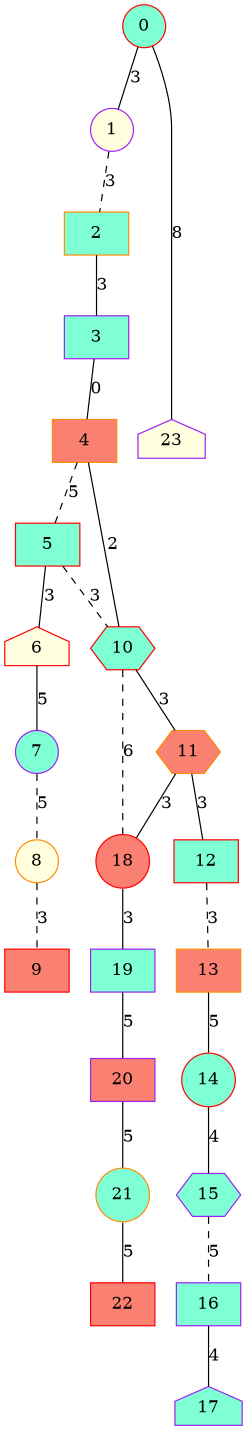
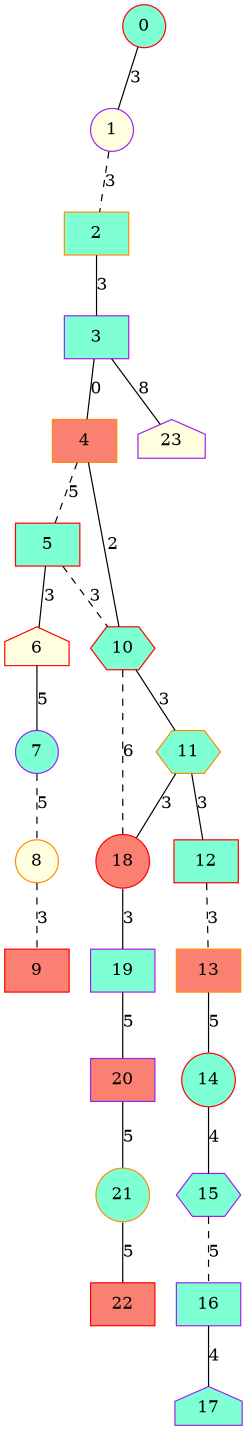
edge "0" -- "23": now "3" -- "23"
node "11": fillcolor salmon -> aquamarine
